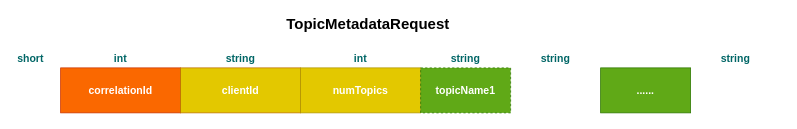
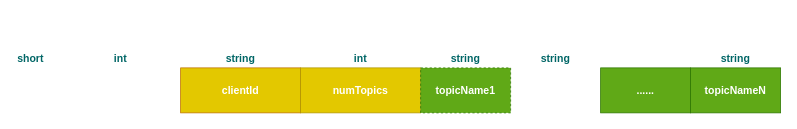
node "TopicMetadataRequest": removed
node "correlationId": removed
node "topicNameN": added
